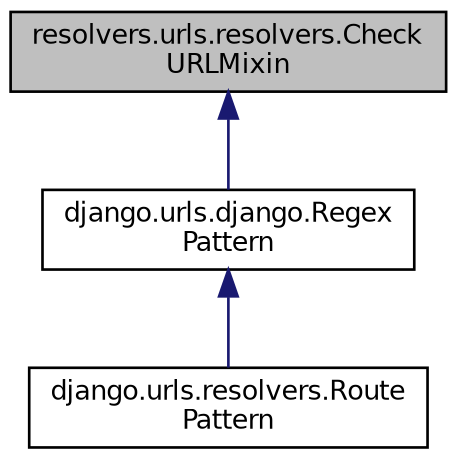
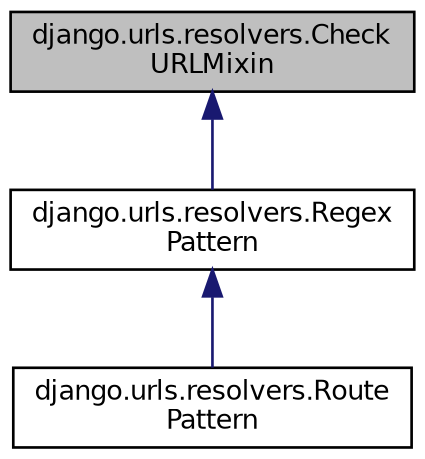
node "resolvers.urls.resolvers.Check URLMixin": label "resolvers.urls.resolvers.Check URLMixin" -> "django.urls.resolvers.Check URLMixin"
node "django.urls.django.Regex Pattern": label "django.urls.django.Regex Pattern" -> "django.urls.resolvers.Regex Pattern"
